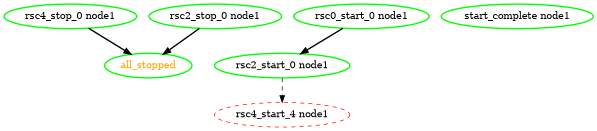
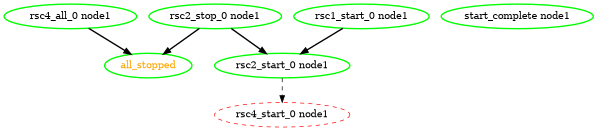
node "rsc4_stop_0 node1": label "rsc4_stop_0 node1" -> "rsc4_all_0 node1"
node "rsc0_start_0 node1": label "rsc0_start_0 node1" -> "rsc1_start_0 node1"
edge "rsc2_stop_0 node1" -> "rsc2_start_0 node1": added
node "rsc4_start_4 node1": label "rsc4_start_4 node1" -> "rsc4_start_0 node1"
